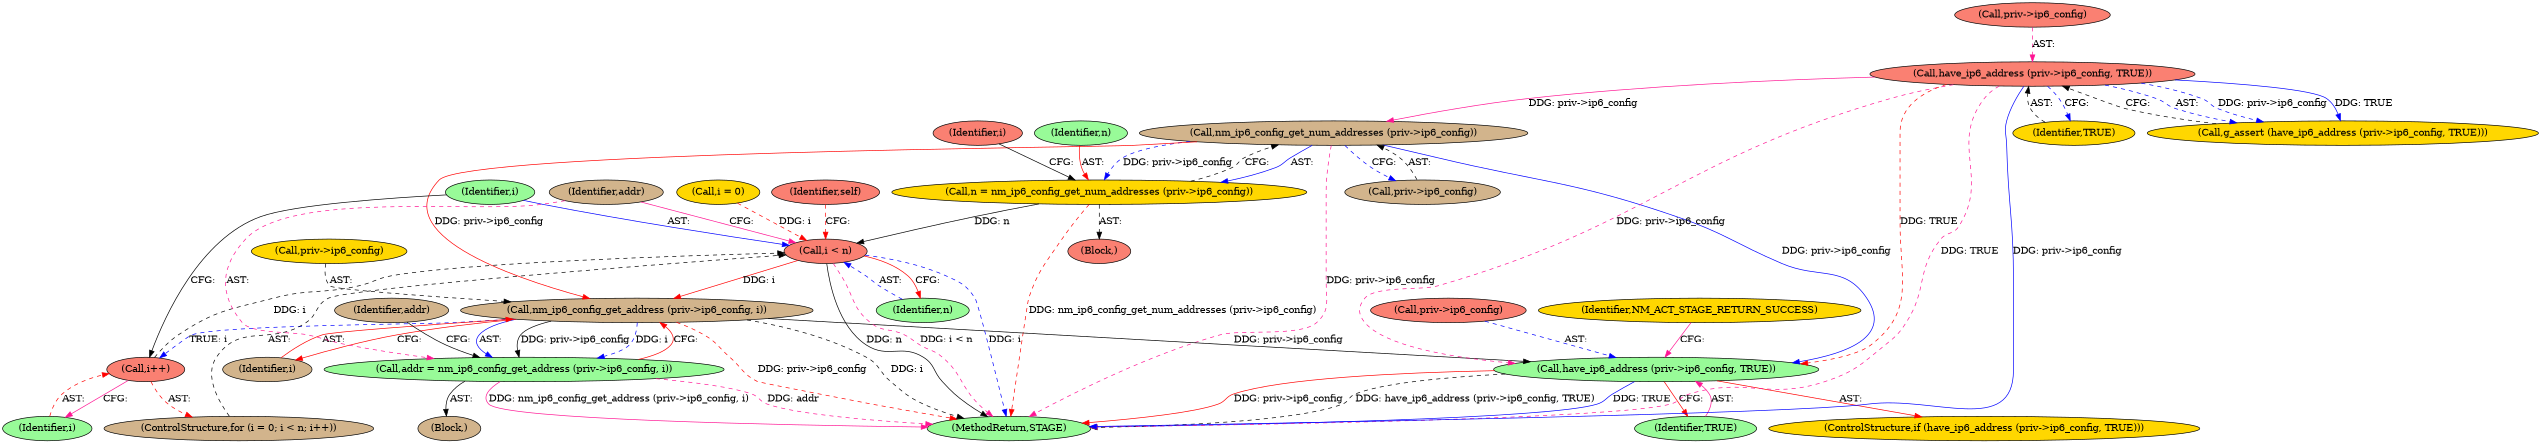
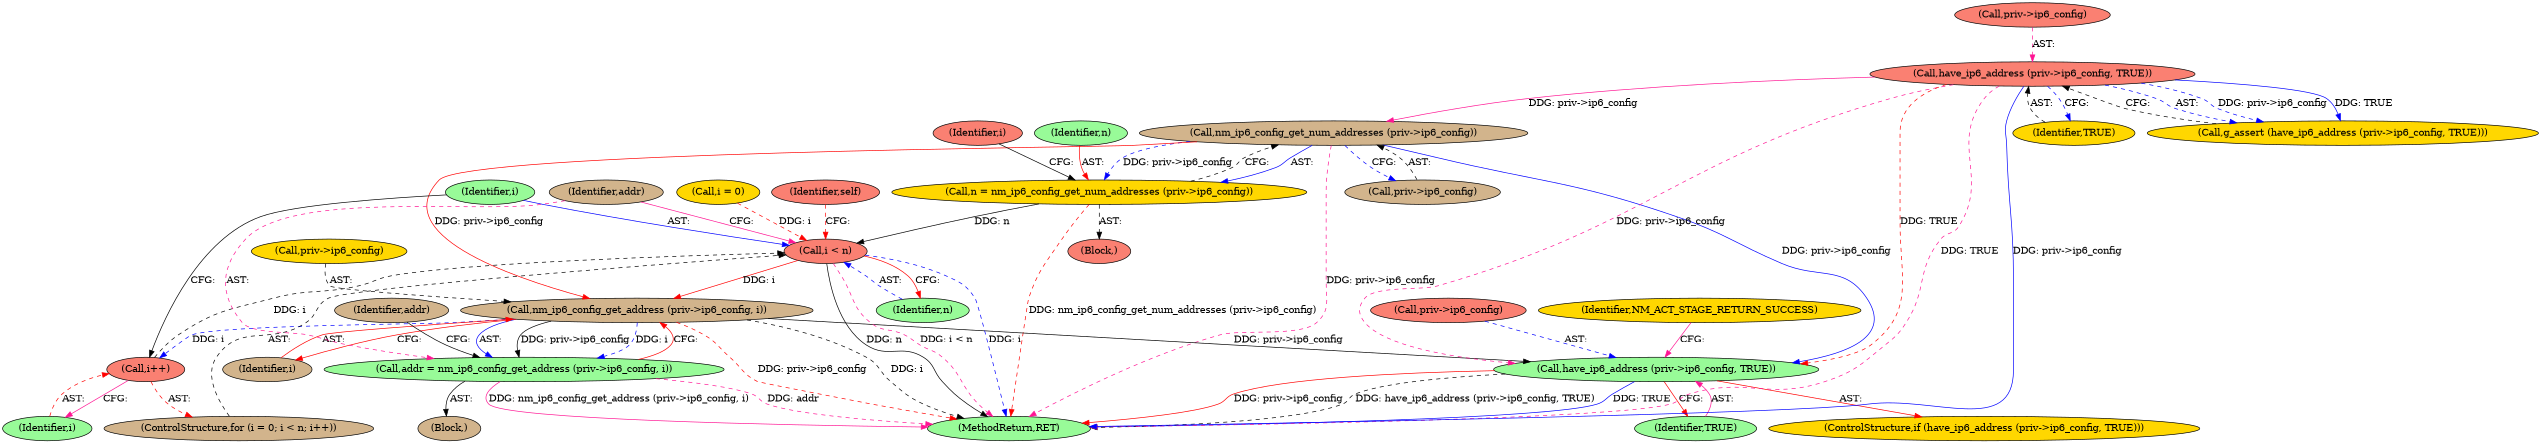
edge "(Call,nm_ip6_config_get_address (priv->ip6_config, i))" -> "(Call,i++)": label "TRUE: i" -> "DDG: i"
node "(MethodReturn,STAGE)": label "(MethodReturn,STAGE)" -> "(MethodReturn,RET)"
